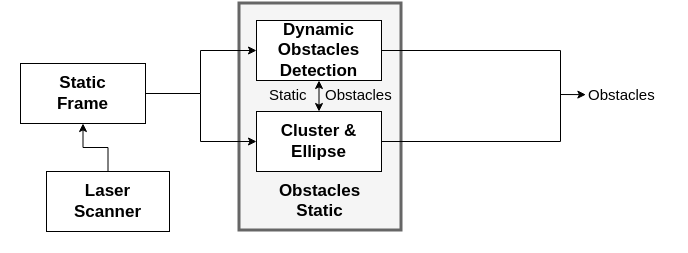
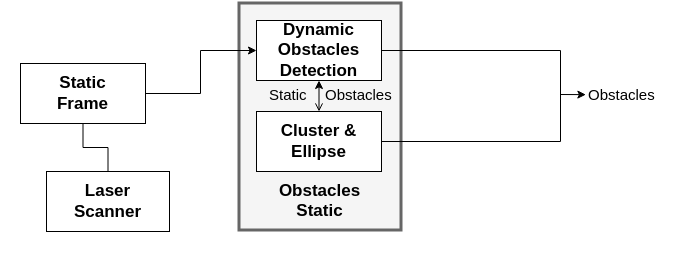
edge "Dynamic Obstacles Detection" -- "Cluster & Ellipse": arrowhead classic -> open
edge "Laser Scanner" -> "Static Frame": arrowhead classic -> none
edge "Static Frame" -> "Cluster & Ellipse": removed
